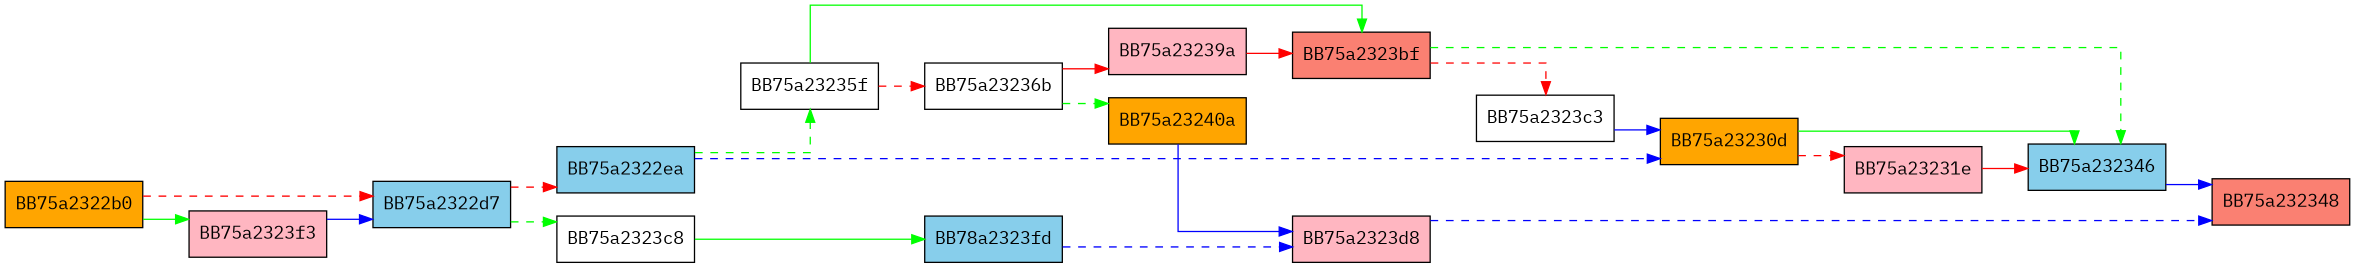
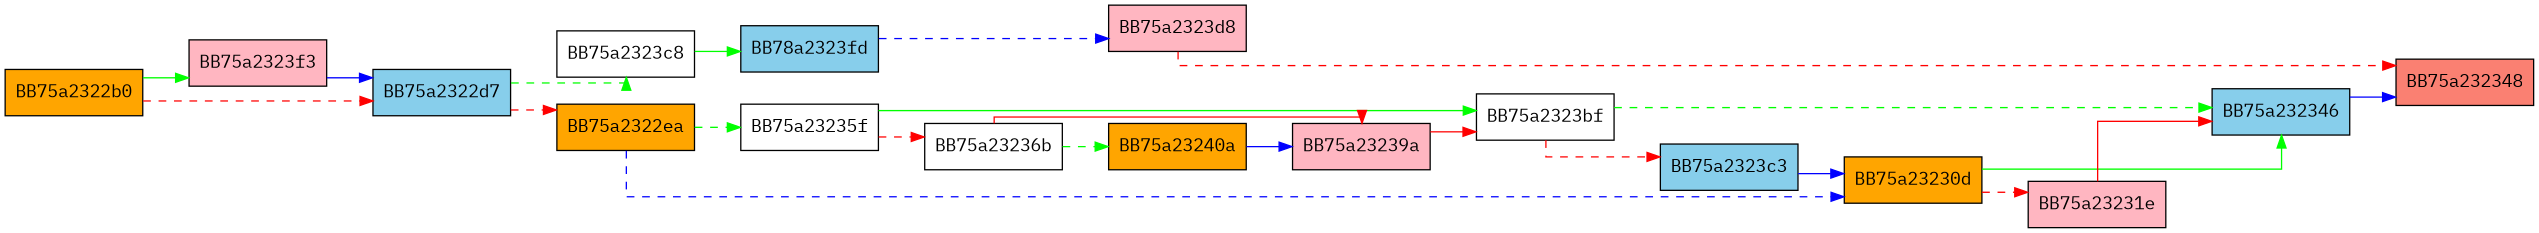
node "BB75a2323bf": fillcolor salmon -> white
node "BB75a2323c3": fillcolor white -> skyblue
node "BB75a2322ea": fillcolor skyblue -> orange
edge "BB75a2323d8" -> "BB75a232348": color blue -> red
edge "BB75a23240a" -> "BB75a2323d8": now "BB75a23240a" -> "BB75a23239a"
